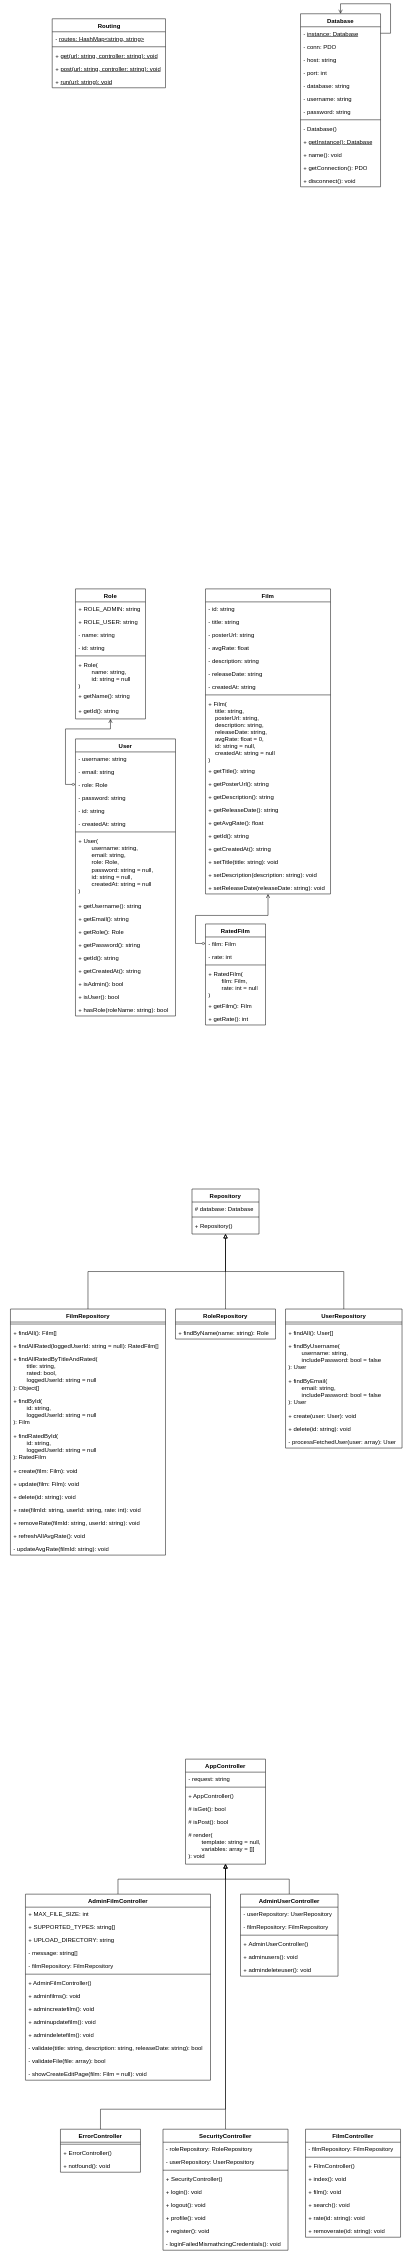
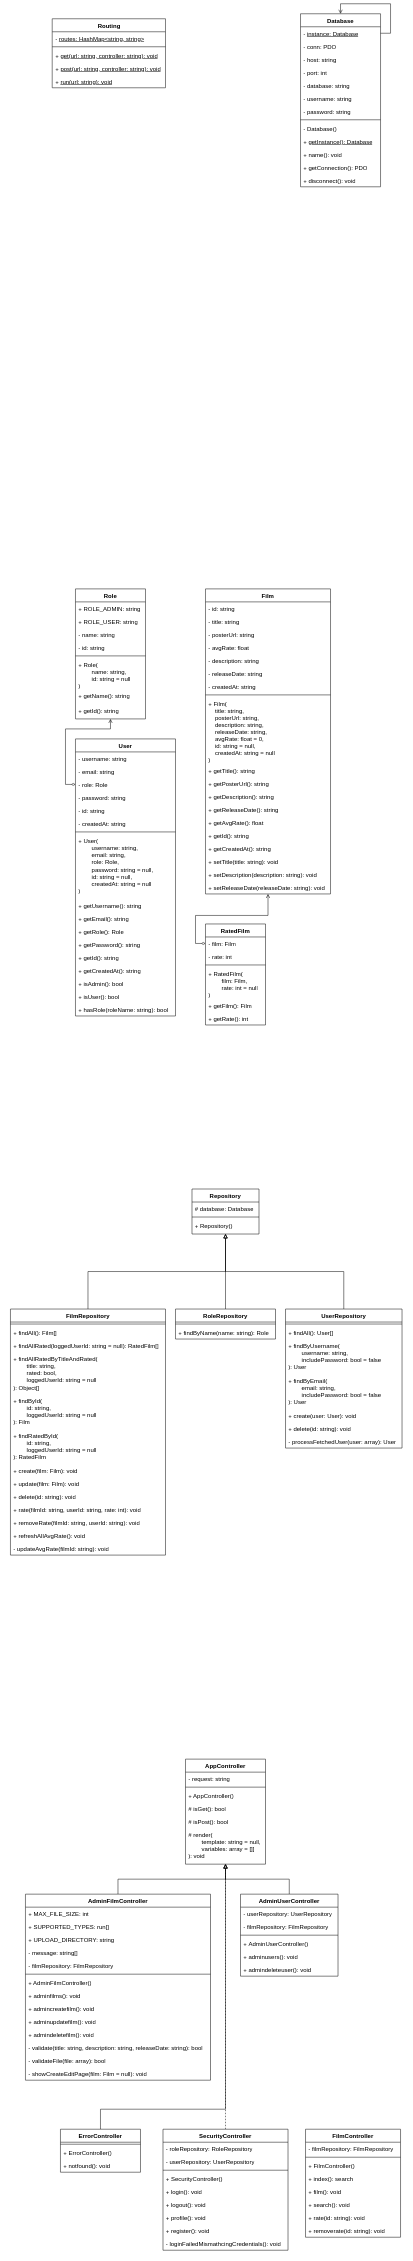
node "+ SUPPORTED_TYPES: string[]": label "+ SUPPORTED_TYPES: string[]" -> "+ SUPPORTED_TYPES: run[]"
edge "SecurityController" -> "AppController": style solid -> dashed
node "+ index(): void": label "+ index(): void" -> "+ index(): search"
